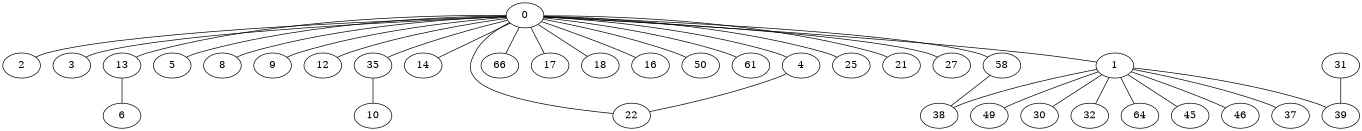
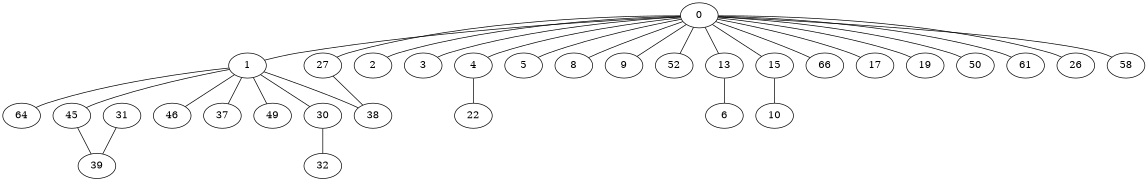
node "12": label "12" -> "52"
node "35": label "35" -> "15"
node "14": removed
node "18": removed
node "16": label "16" -> "19"
node "25": removed
node "21": label "21" -> "26"
edge "1" -- "39": now "45" -- "39"
edge "58" -- "38": now "27" -- "38"
edge "1" -- "32": now "30" -- "32"
edge "0" -- "22": removed
